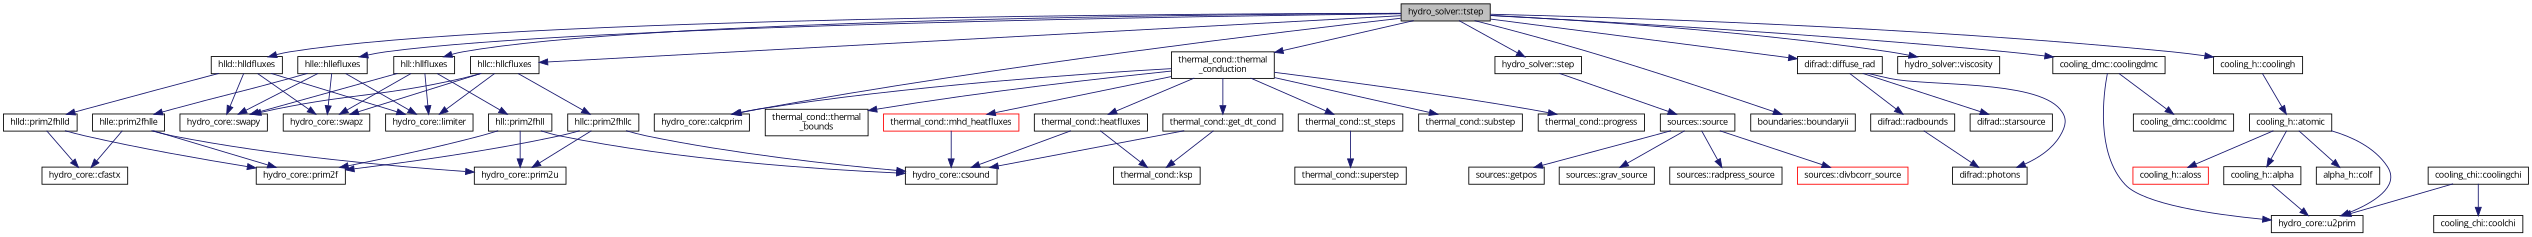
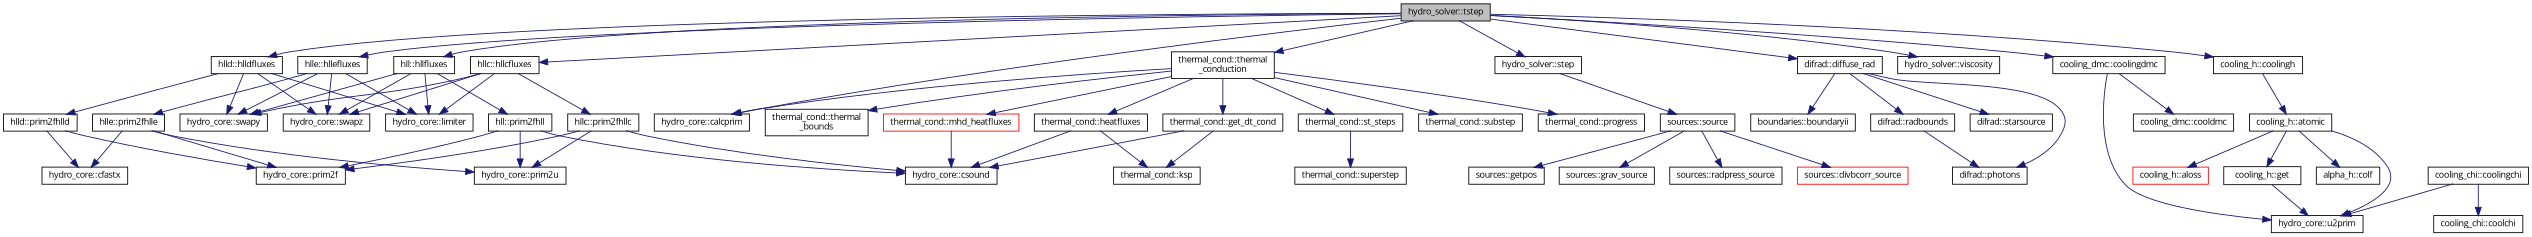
edge "hydro_solver::tstep" -> "boundaries::boundaryii": now "difrad::diffuse_rad" -> "boundaries::boundaryii"
node "cooling_h::alpha": label "cooling_h::alpha" -> "cooling_h::get"
